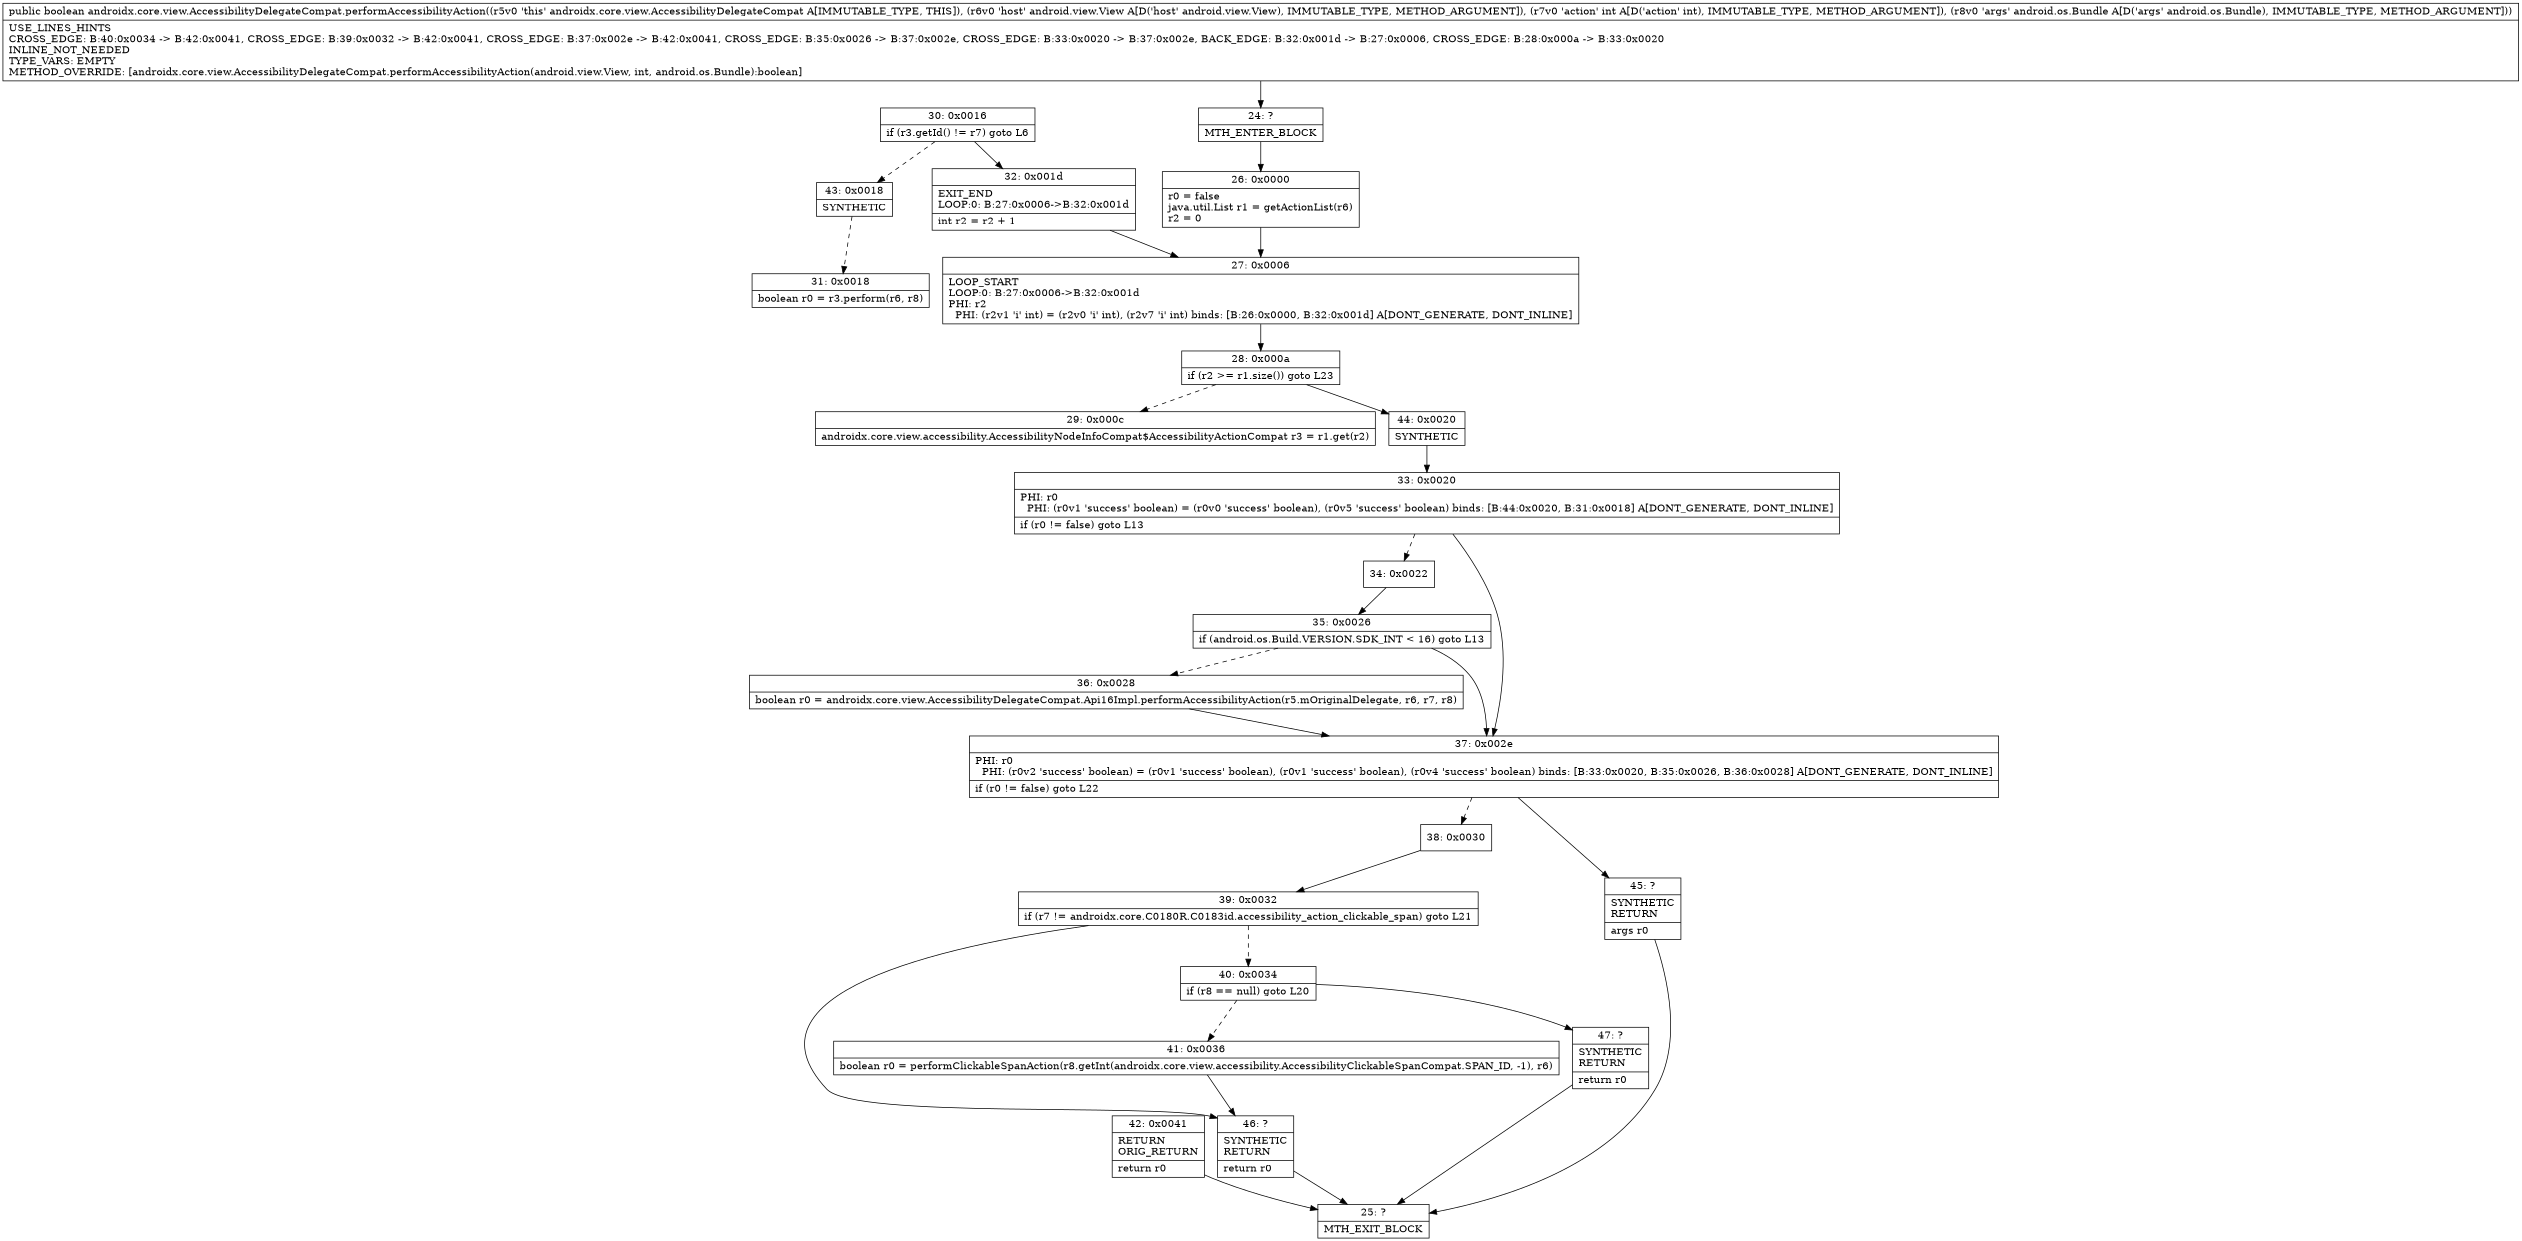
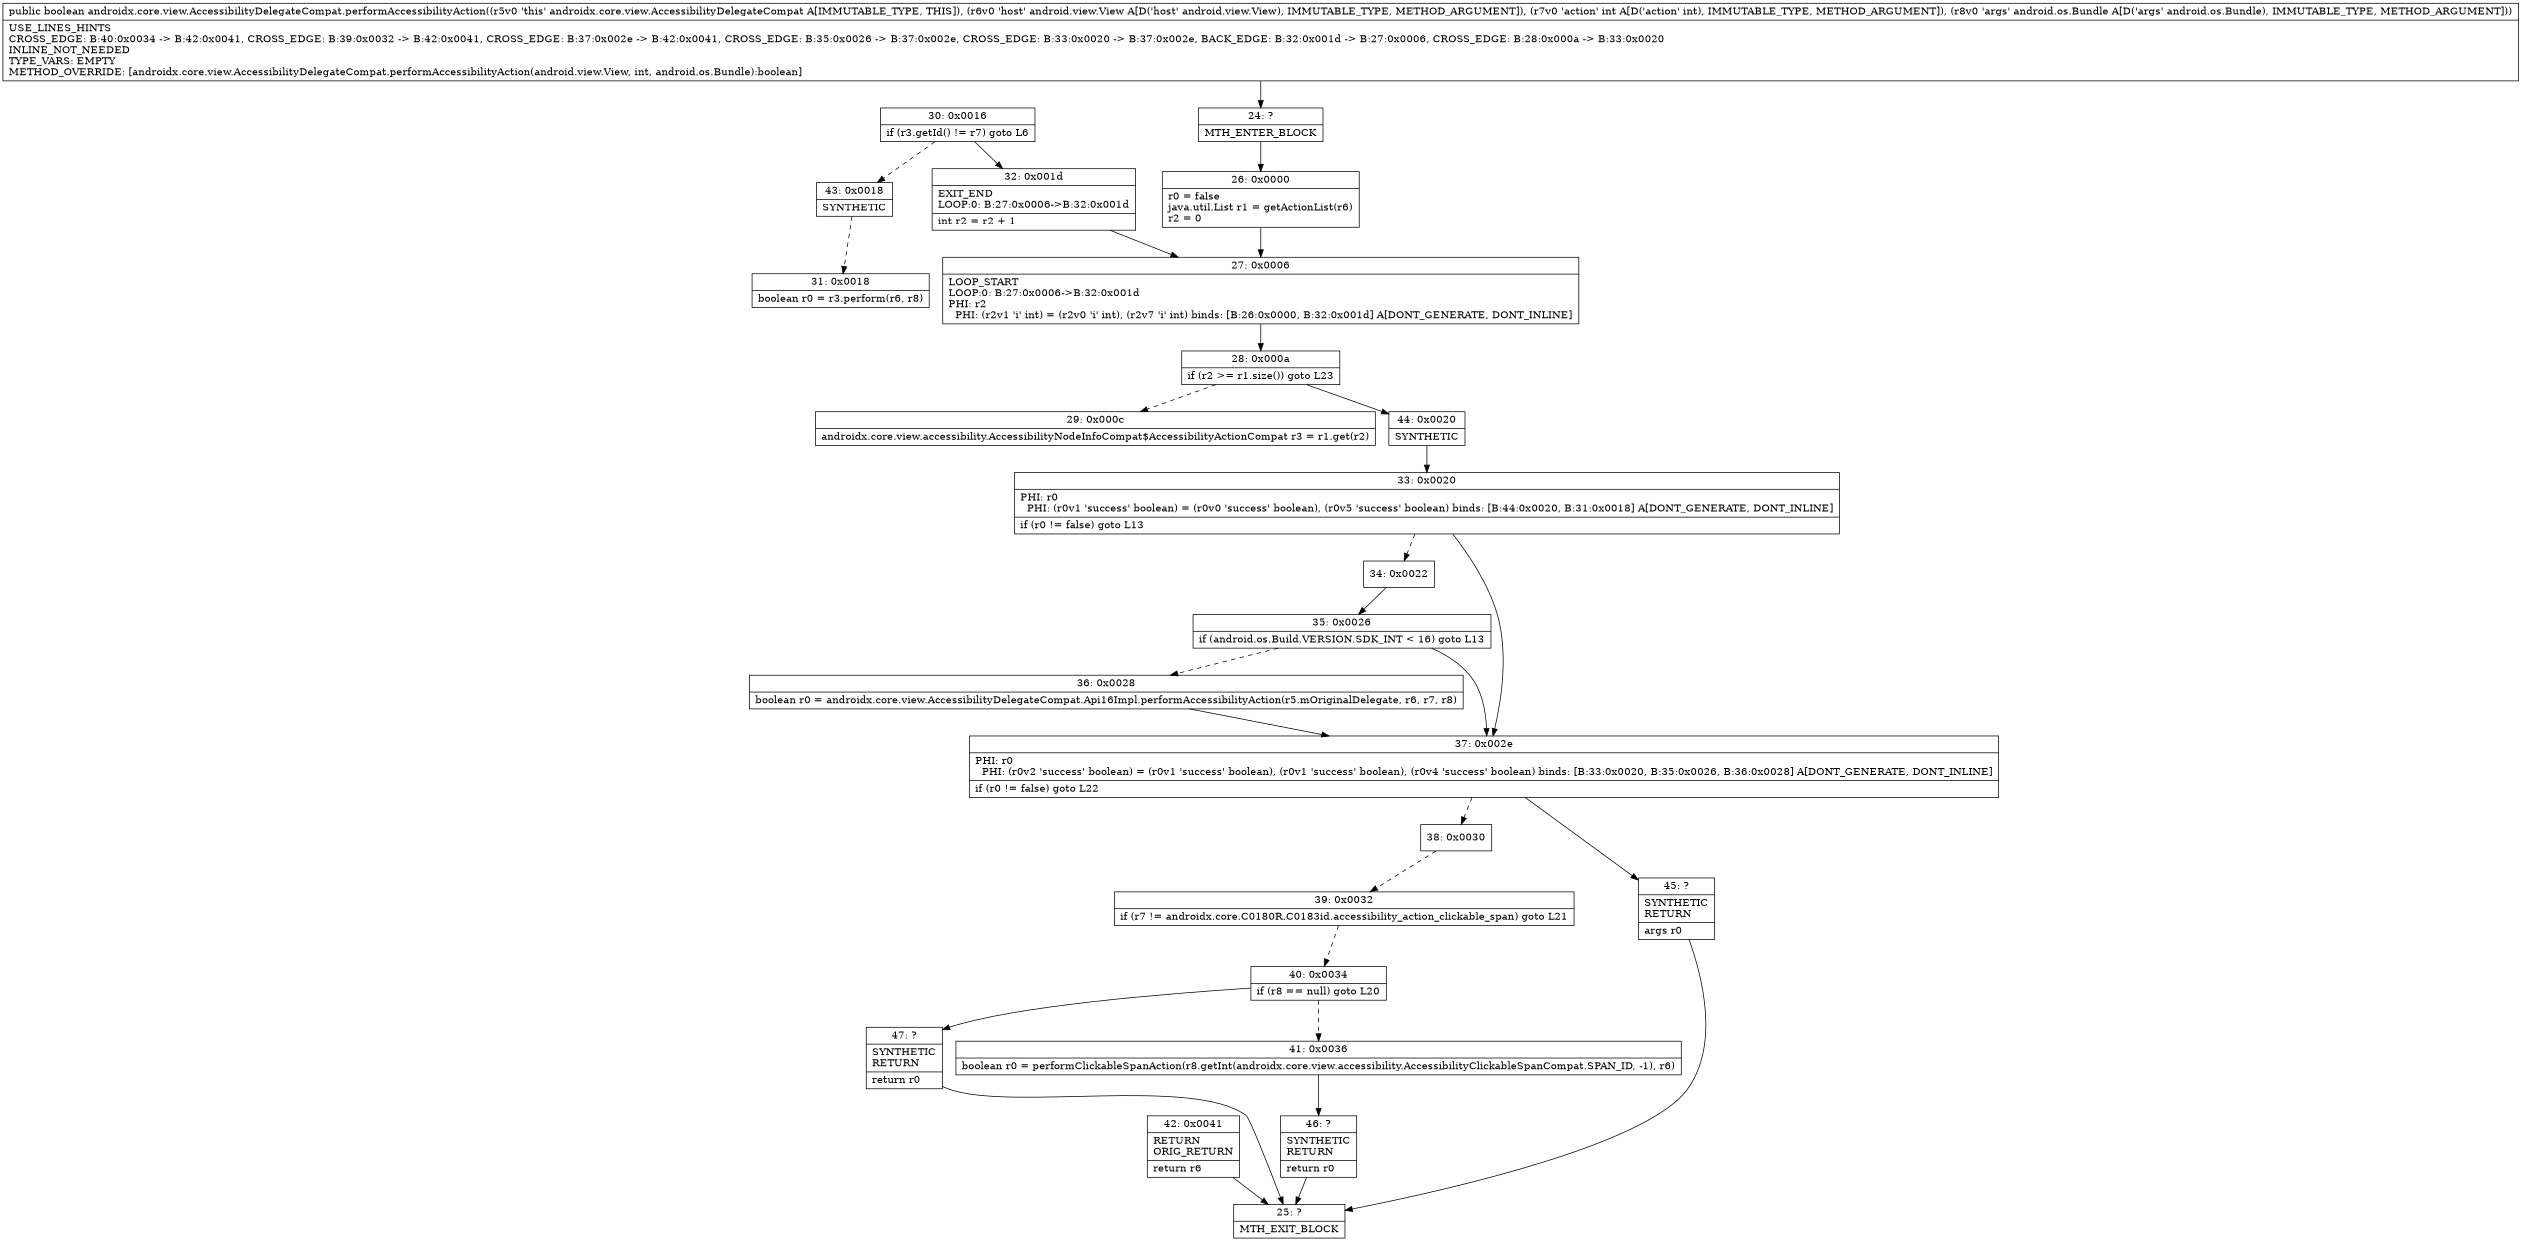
edge "38: 0x0030" -> "39: 0x0032": style solid -> dashed
edge "39: 0x0032" -> "46: ?": removed
node "42: 0x0041": text "return r0" -> "return r6"
